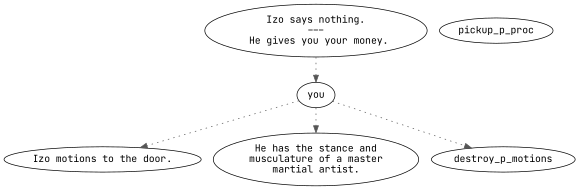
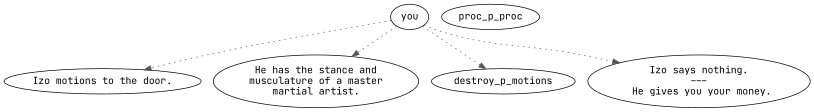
node "pickup_p_proc": label "pickup_p_proc" -> "proc_p_proc"
edge "Izo says nothing. --- He gives you your money." -> "you": reversed
